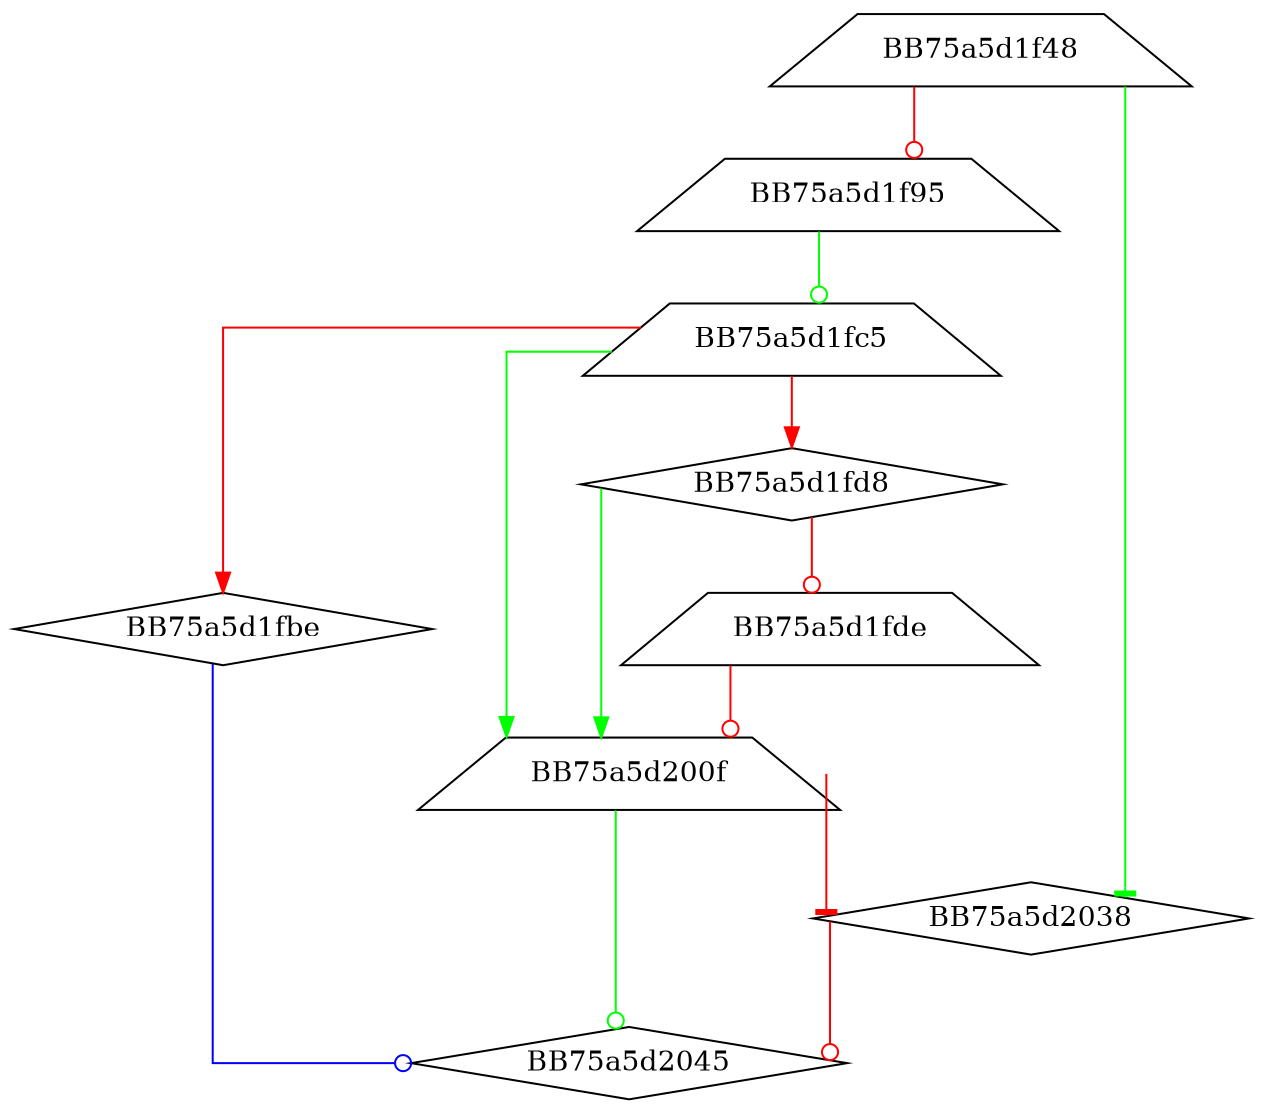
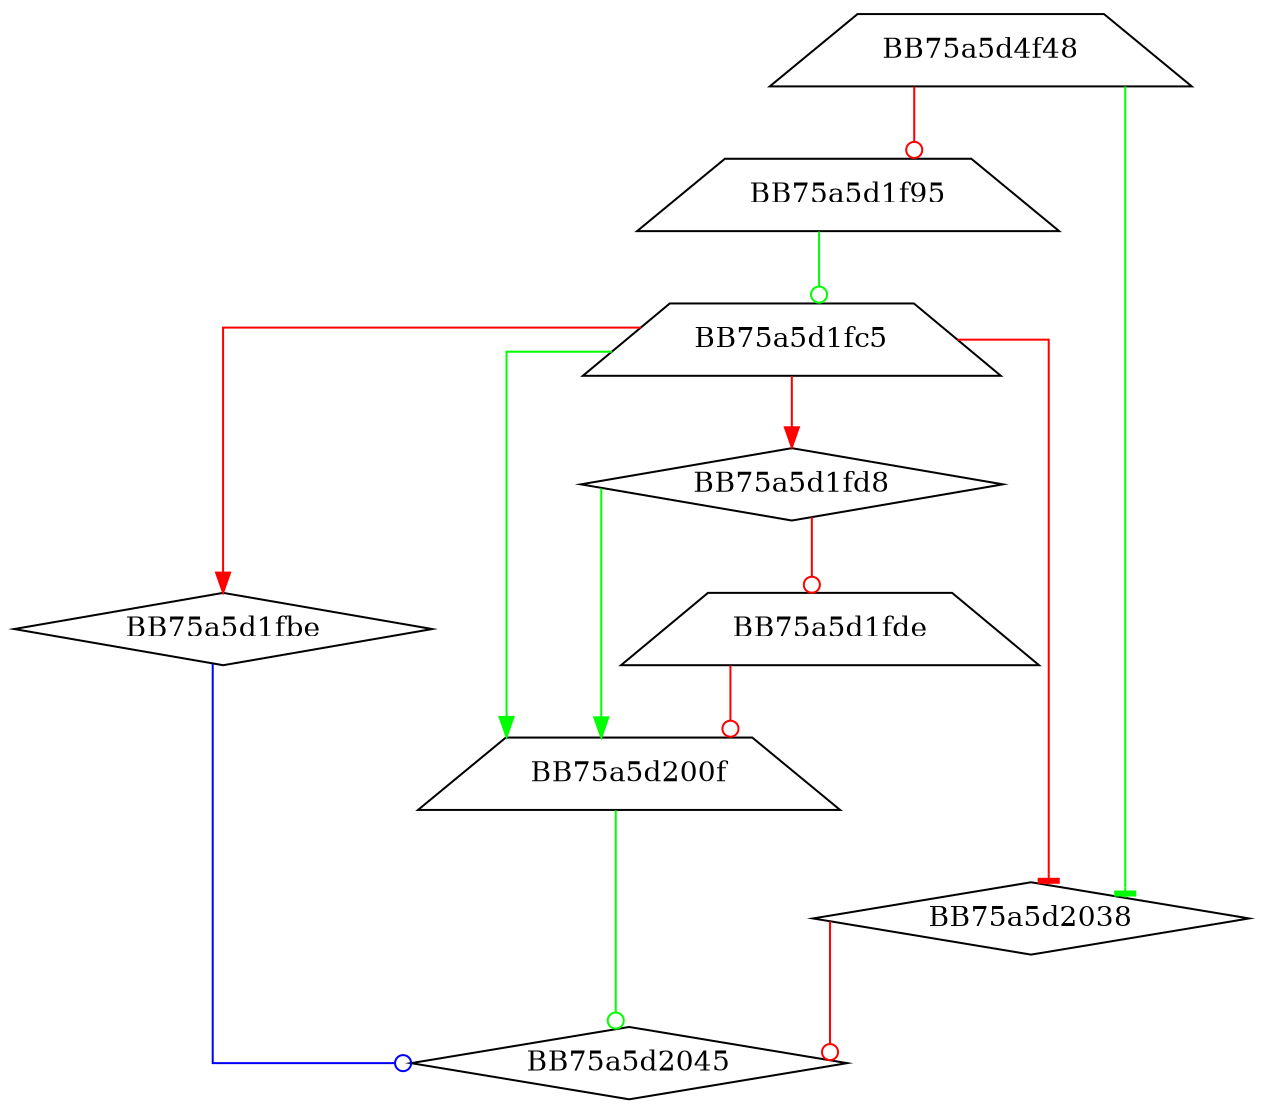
node "BB75a5d1f48": label "BB75a5d1f48" -> "BB75a5d4f48"
edge "BB75a5d200f" -> "BB75a5d2038": now "BB75a5d1fc5" -> "BB75a5d2038"
